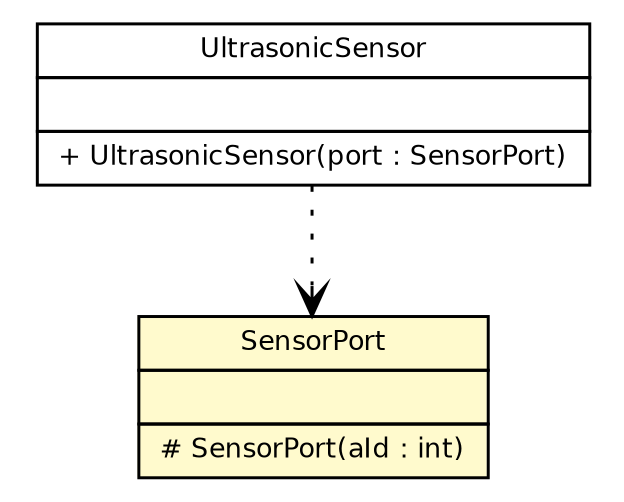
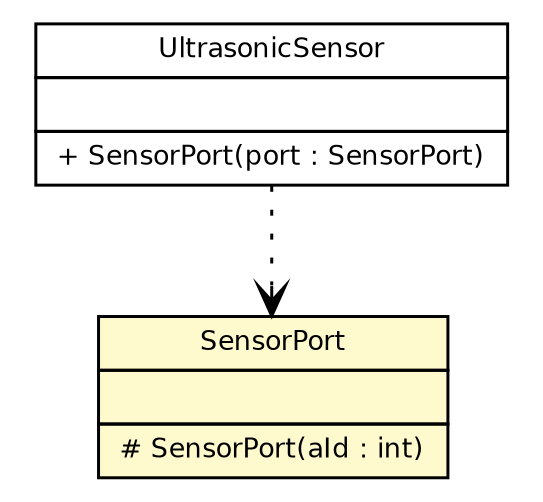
node "UltrasonicSensor": text "+ UltrasonicSensor(port : SensorPort)" -> "+ SensorPort(port : SensorPort)"
